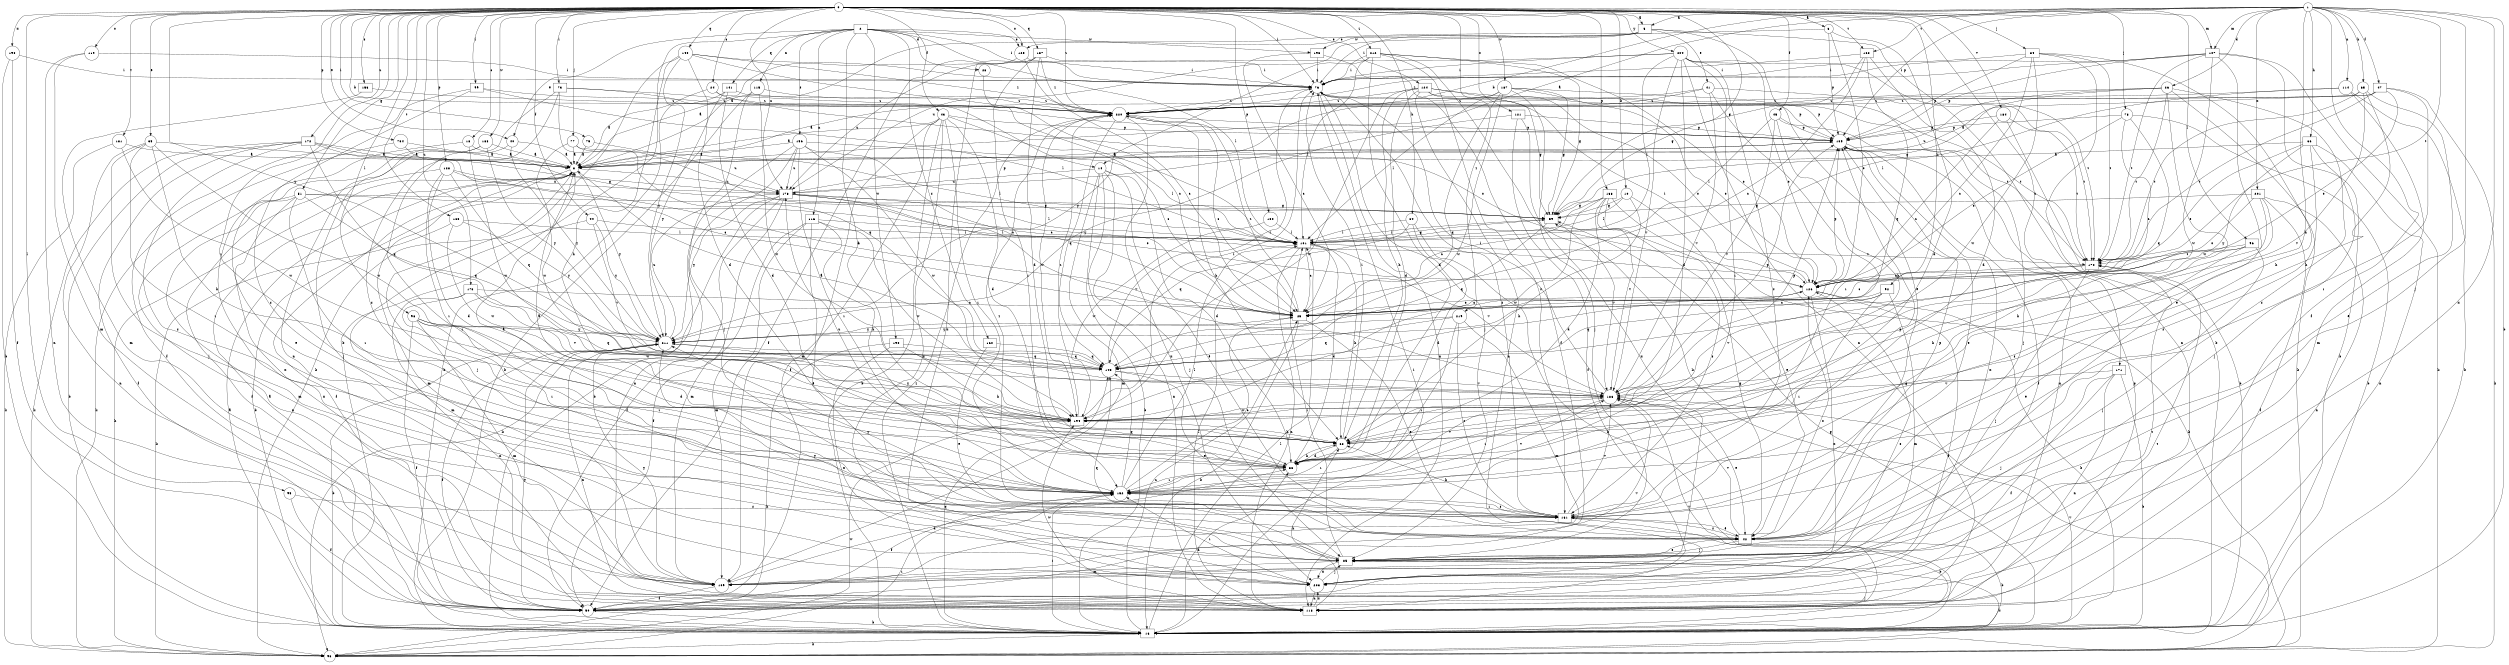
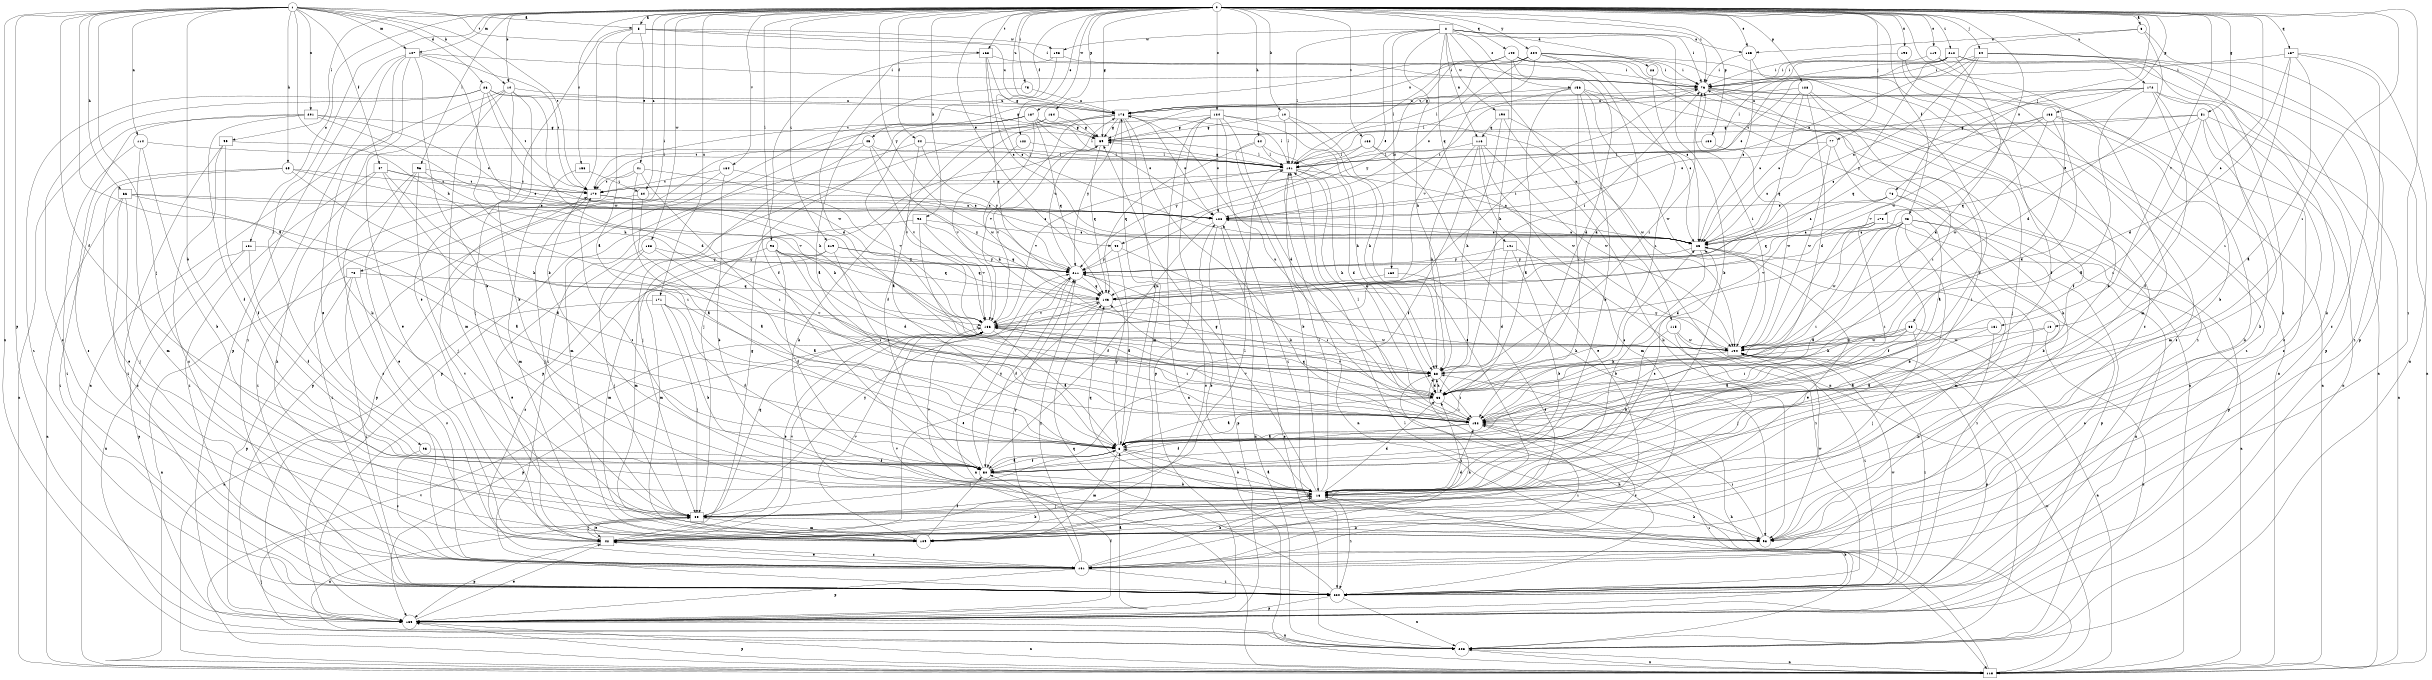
edge "153" -> "220": now "153" -> "24"
edge "76" -> "170": now "76" -> "178"
node "734": label "734" -> "134"
node "122": added
node "133": shape box -> circle
edge "190" -> "143": now "190" -> "116"
edge "96" -> "161": label "g" -> "s"
node "161": shape box -> circle
edge "126" -> "16": now "135" -> "16"
